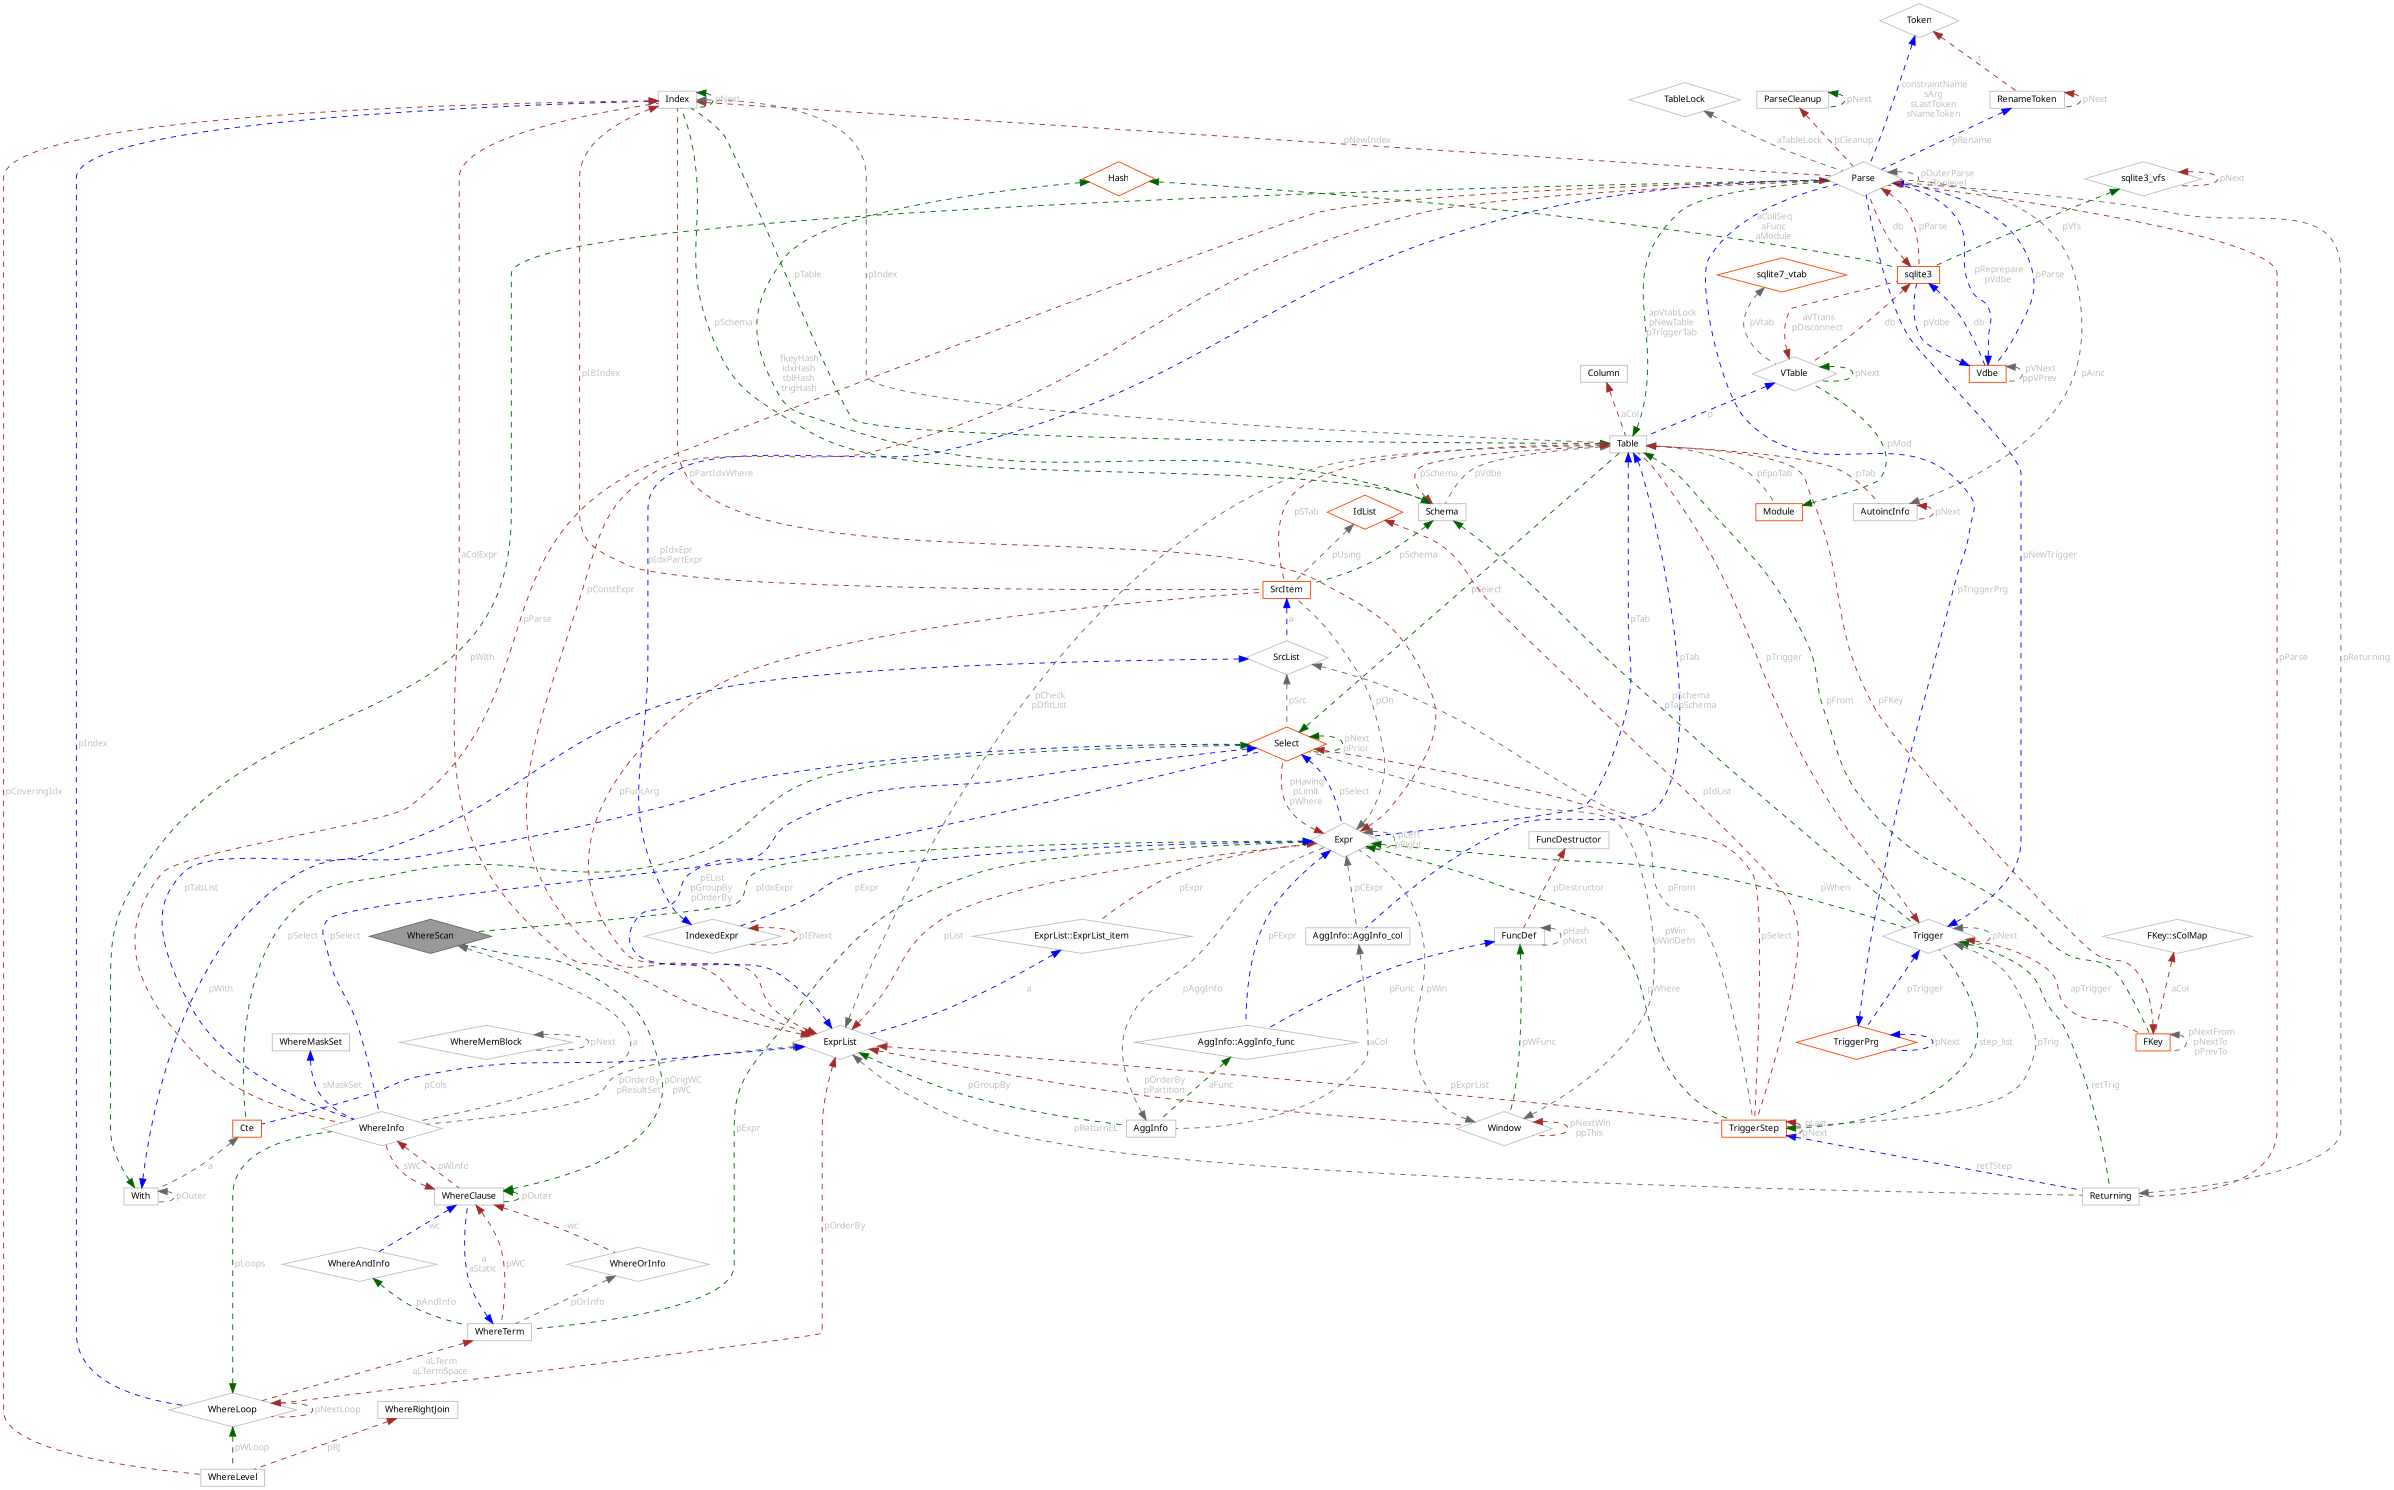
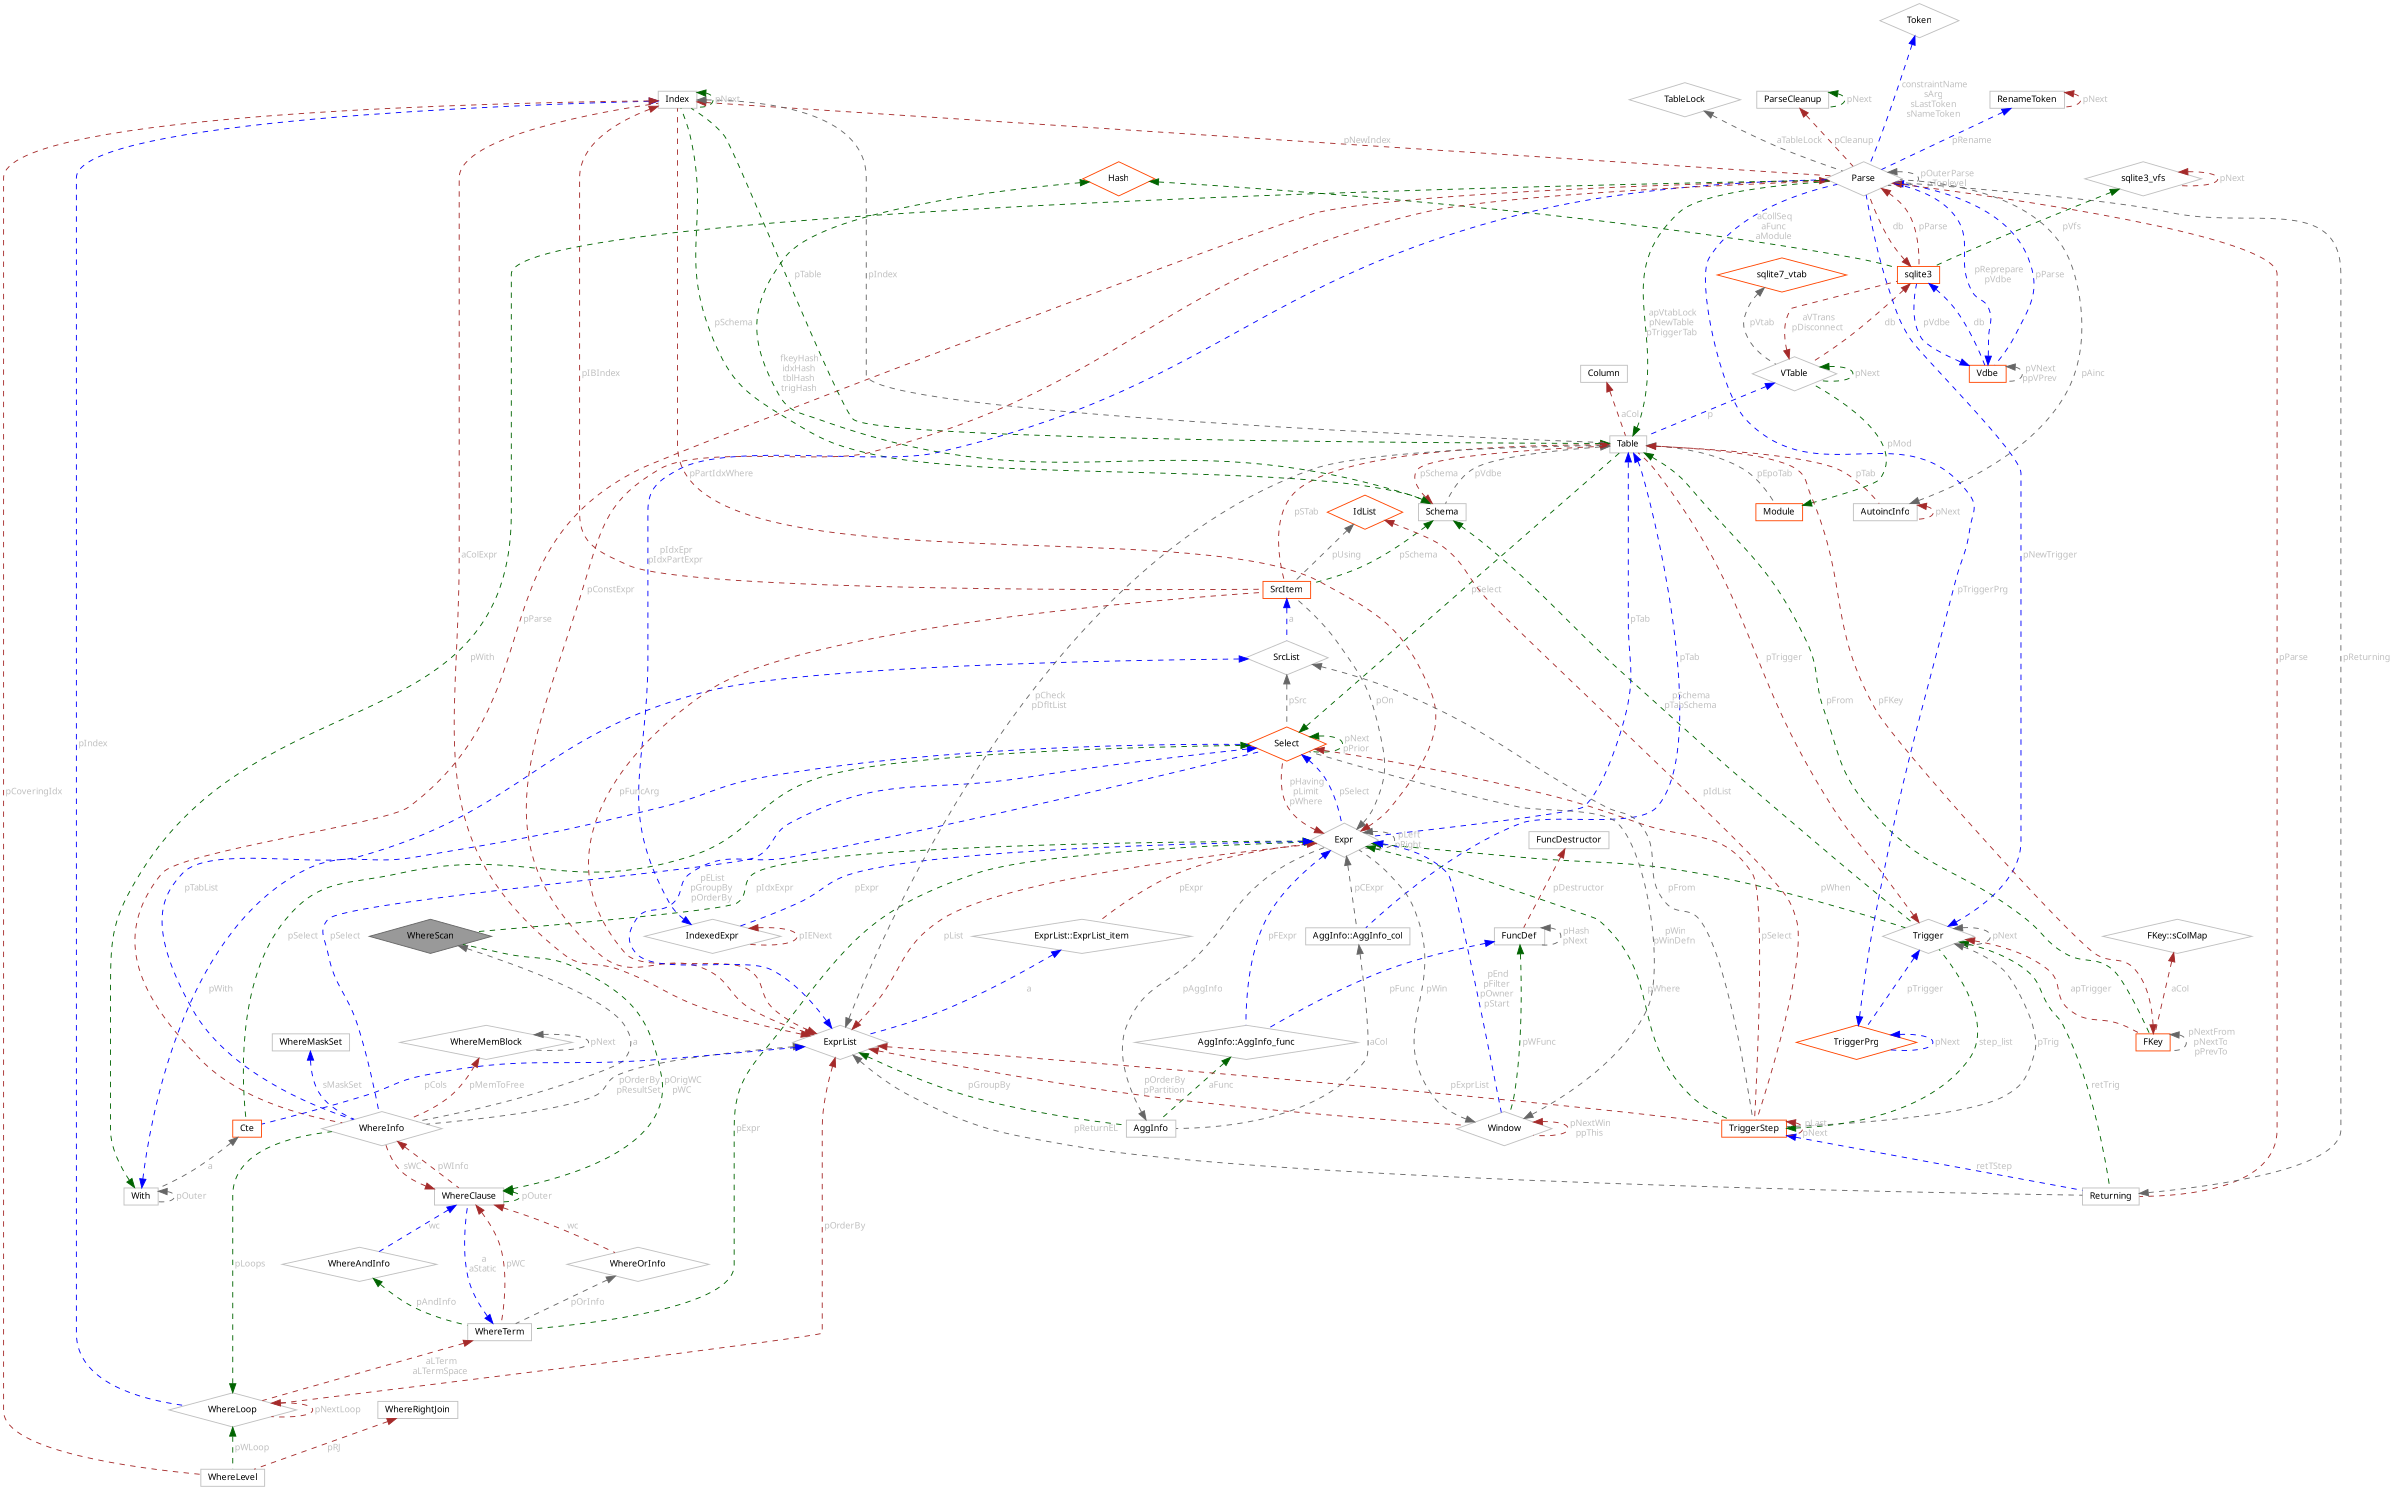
edge "RenameToken" -> "Token": removed, label "t"
edge "Window" -> "Expr": added, label "pEnd pFilter pOwner pStart"
edge "WhereInfo" -> "WhereMemBlock": added, label "pMemToFree"
